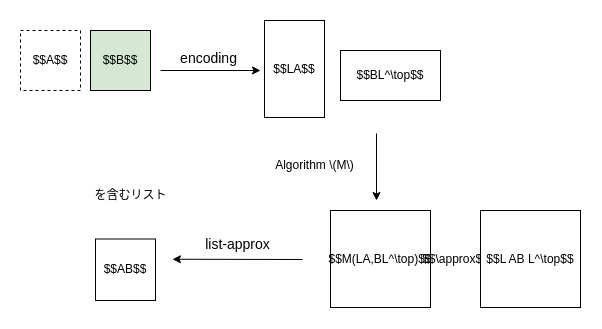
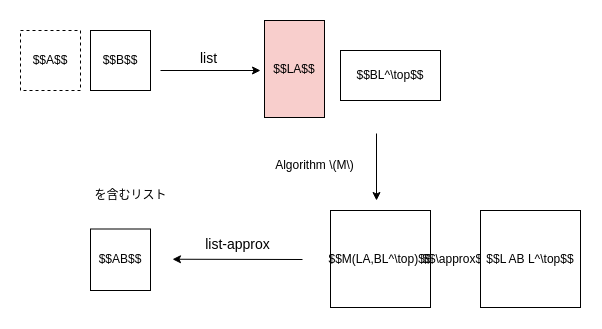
node "encoding": label "encoding" -> "list"
node "$$B$$": fillcolor #d5e8d4 -> #ffffff
node "$$LA$$": fillcolor #ffffff -> #f8cecc
node "$$AB$$": moved (126, 270) -> (121, 260)
